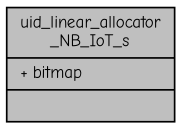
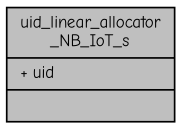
node "uid_linear_allocator": text "+ bitmap" -> "+ uid"
